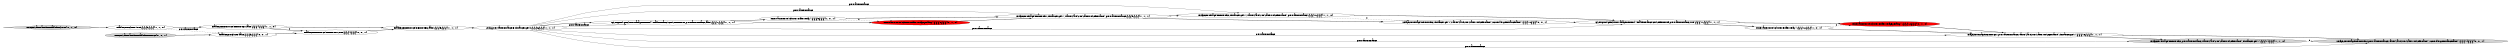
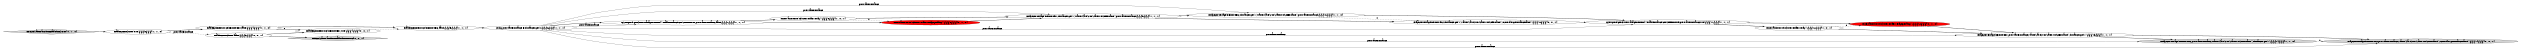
edge "enableP2PInResource(DB_NAME_1,true)@@@4@@@['0', '0', '1']" -> "enableP2PInResource(DB_NAME_2,false)@@@5@@@['1', '1', '1']": style bold -> dashed
node "testP2PStateTransitionEnabledInResource['0', '0', '1']": shape ellipse -> diamond
edge "testP2PStateTransitionEnabledInResource['0', '0', '1']" -> "enableP2PInCluster(false)@@@3@@@['0', '0', '1']": reversed
